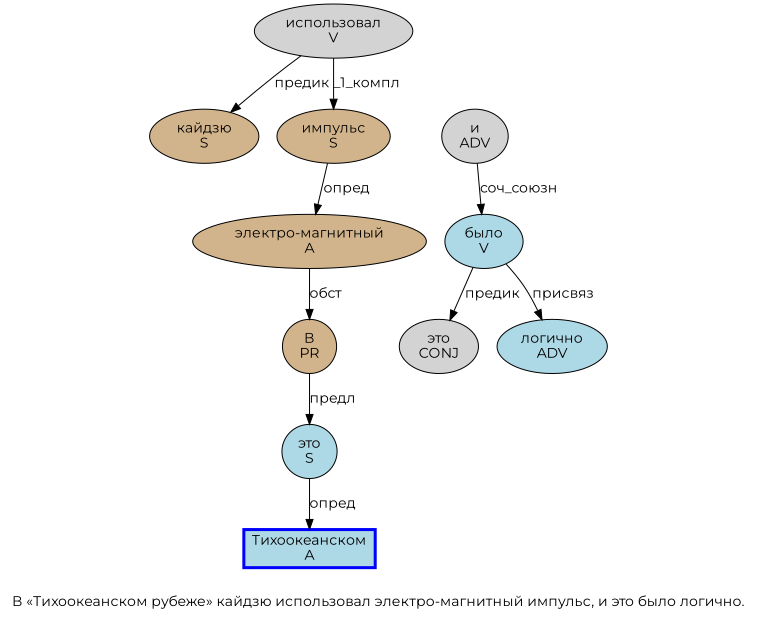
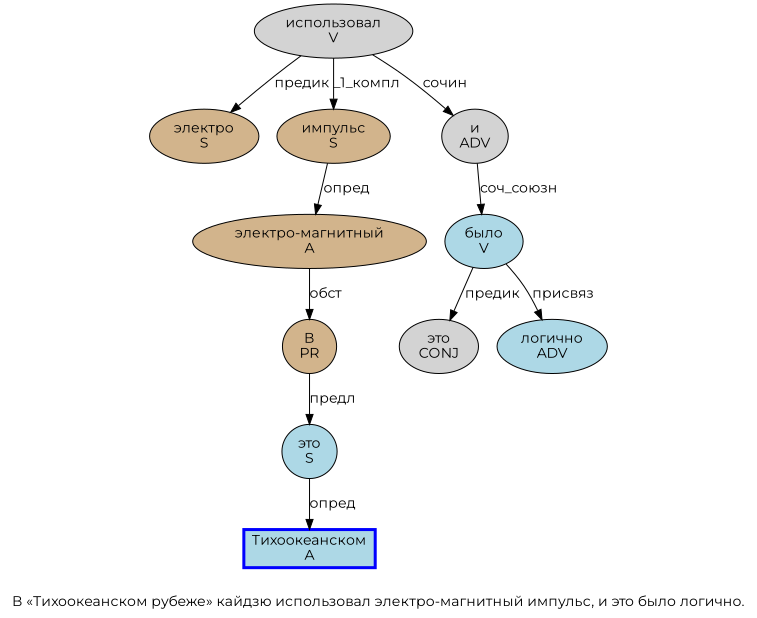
edge "использовал V" -> "и ADV": added, label "сочин"
node "кайдзю S": label "кайдзю S" -> "электро S"
